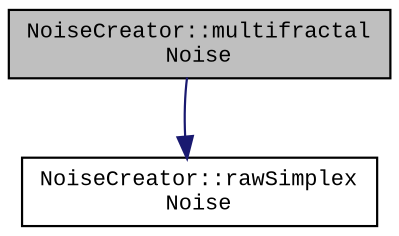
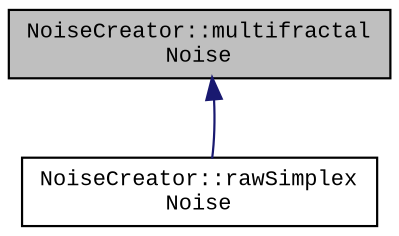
edge "NoiseCreator::multifractal Noise" -> "NoiseCreator::rawSimplex Noise": reversed
